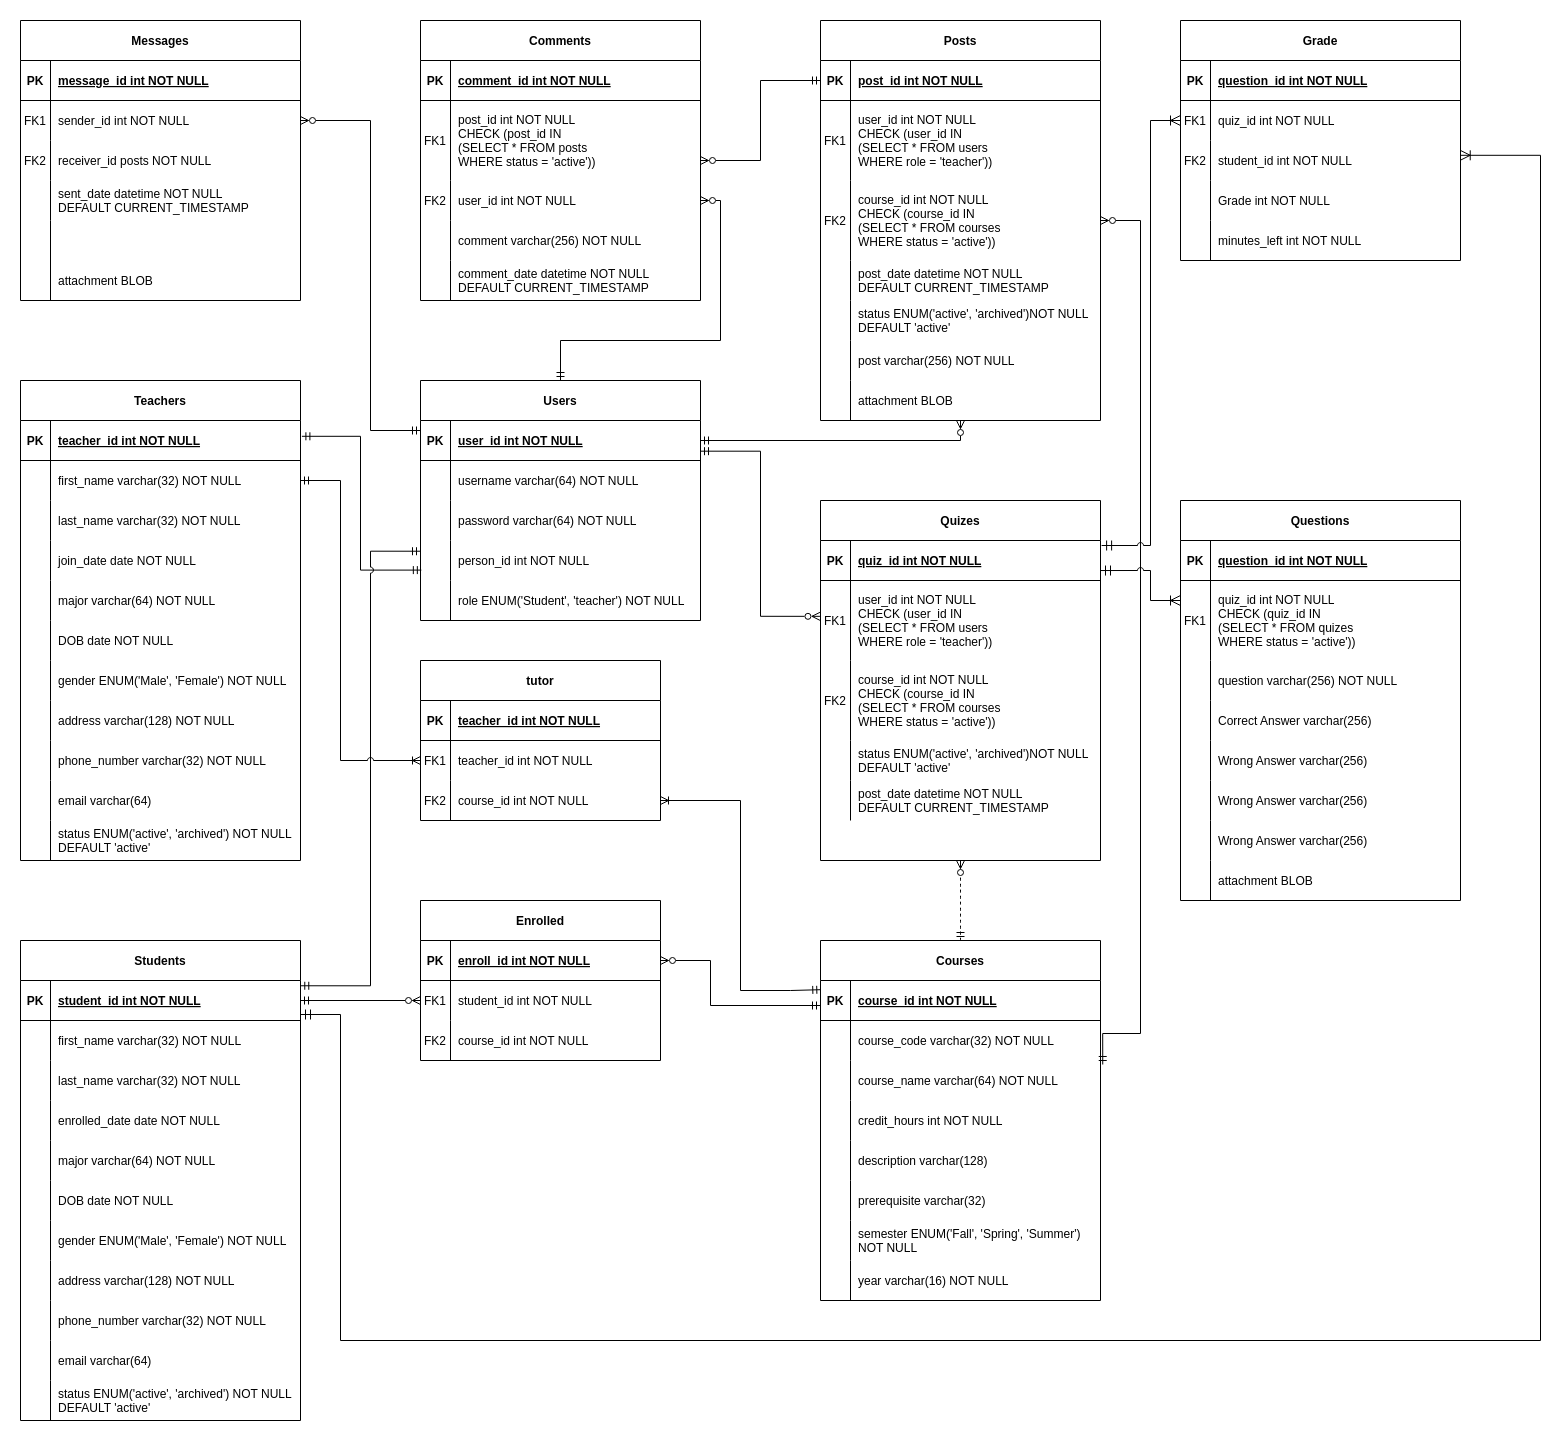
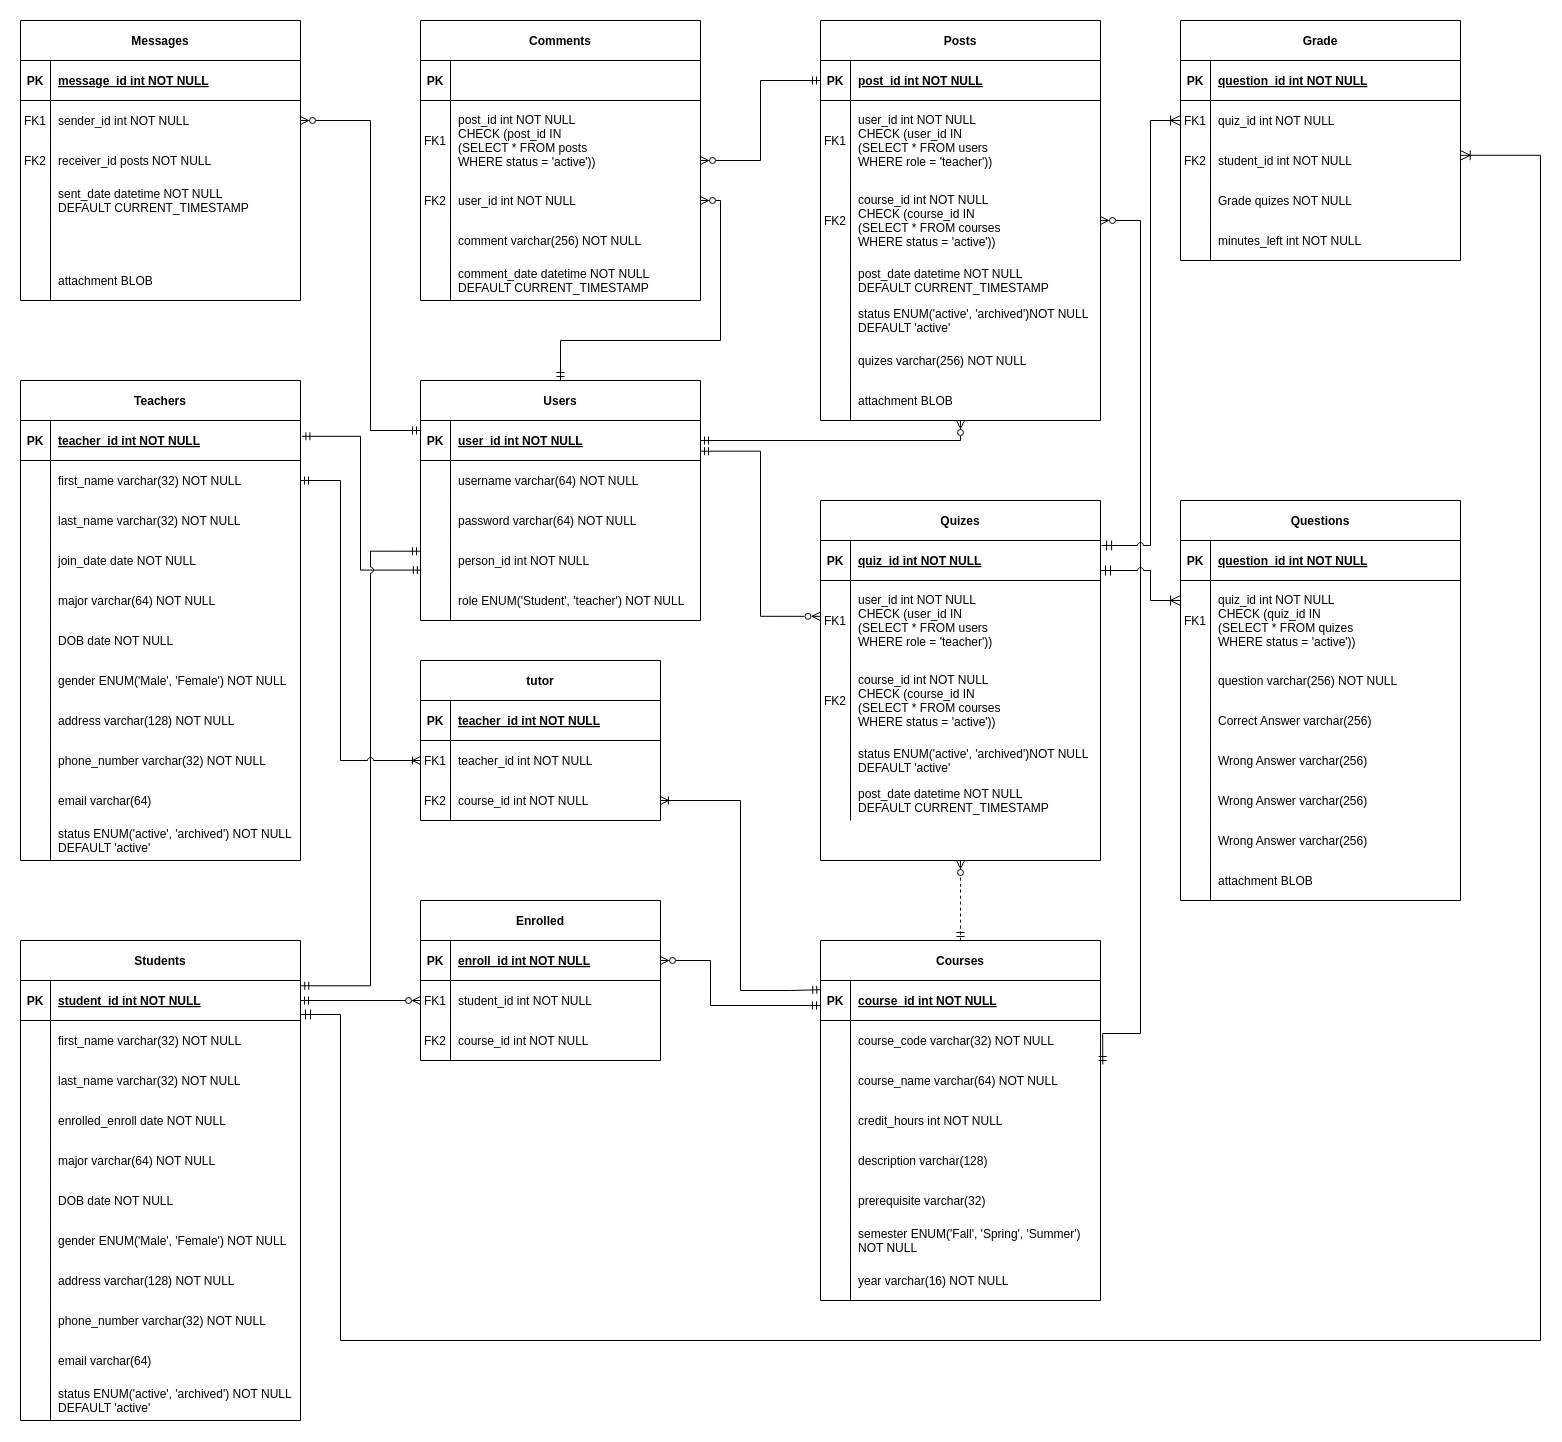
node "comment_id int NOT NULL": removed
node "Grade int NOT NULL": label "Grade int NOT NULL" -> "Grade quizes NOT NULL"
node "post varchar(256) NOT NULL": label "post varchar(256) NOT NULL" -> "quizes varchar(256) NOT NULL"
node "enrolled_date date NOT NULL": label "enrolled_date date NOT NULL" -> "enrolled_enroll date NOT NULL"
